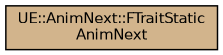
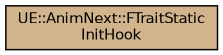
node "UE::AnimNext::FTraitStatic AnimNext": label "UE::AnimNext::FTraitStatic AnimNext" -> "UE::AnimNext::FTraitStatic InitHook"
